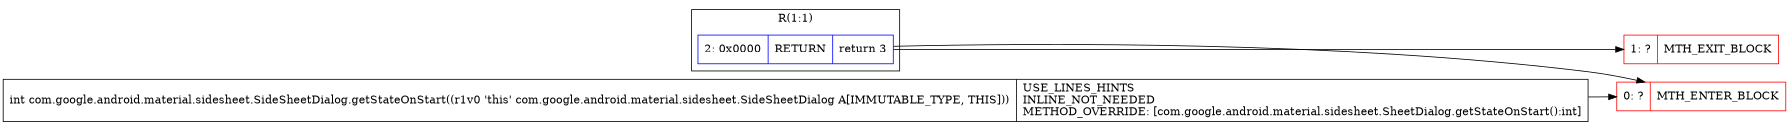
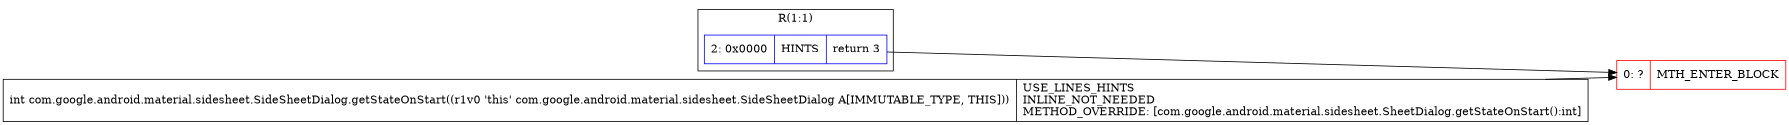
node "2: 0x0000": text "RETURN" -> "HINTS"
node "1: ?": removed
